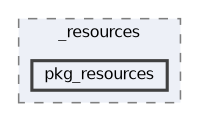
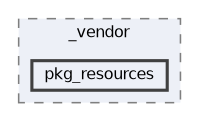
cluster "_resources": label "_resources" -> "_vendor"
